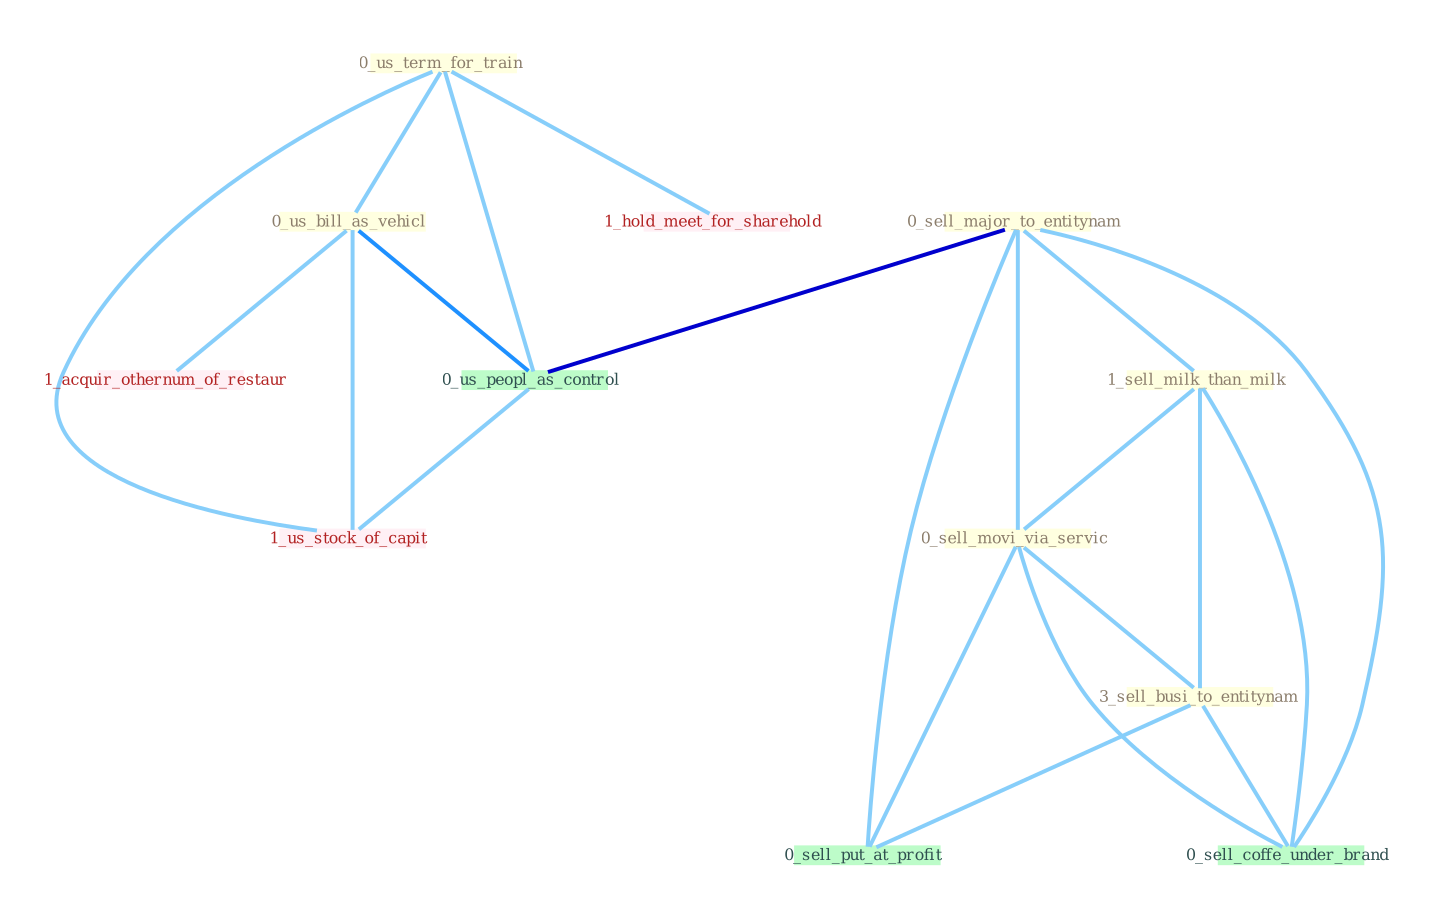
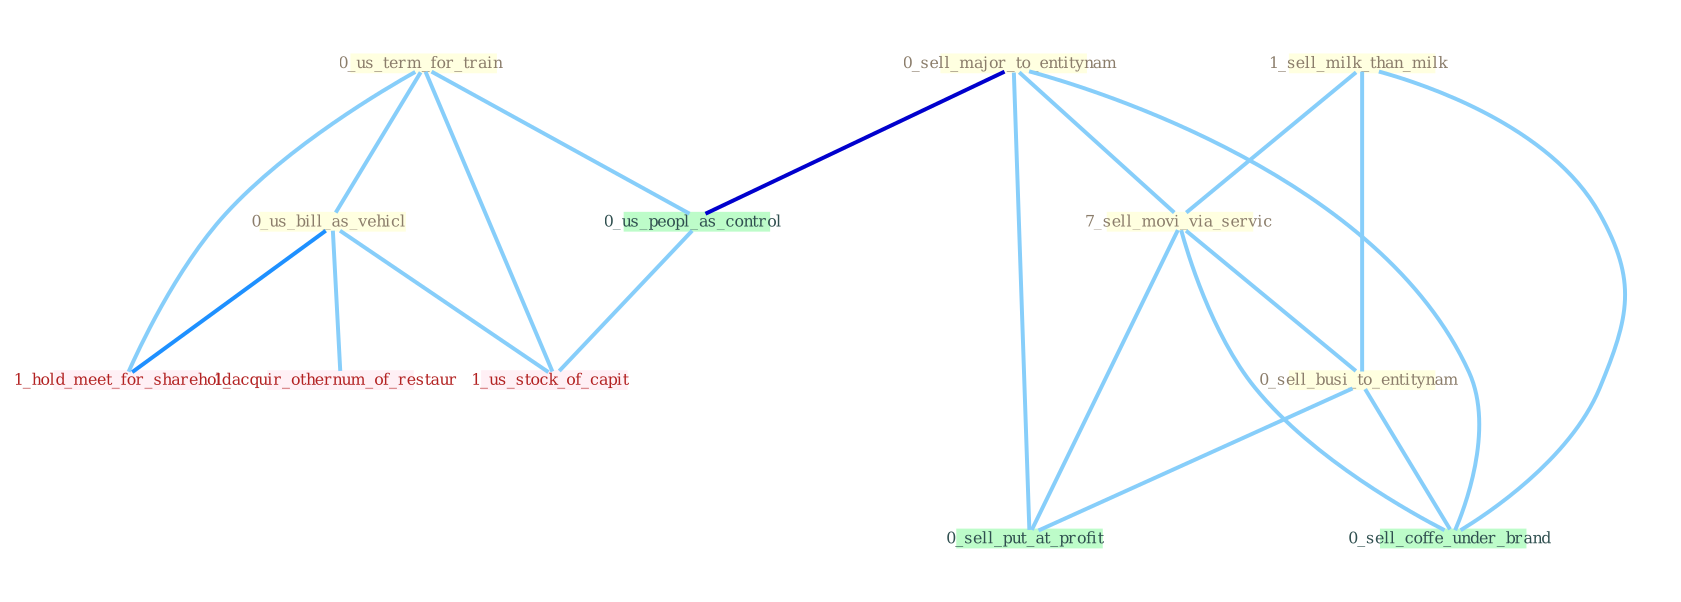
edge "0_us_bill_as_vehicl" -- "0_us_peopl_as_control": now "0_us_bill_as_vehicl" -- "1_hold_meet_for_sharehold"
edge "0_sell_major_to_entitynam" -- "1_sell_milk_than_milk": removed
node "0_sell_movi_via_servic": label "0_sell_movi_via_servic" -> "7_sell_movi_via_servic"
node "3_sell_busi_to_entitynam": label "3_sell_busi_to_entitynam" -> "0_sell_busi_to_entitynam"
